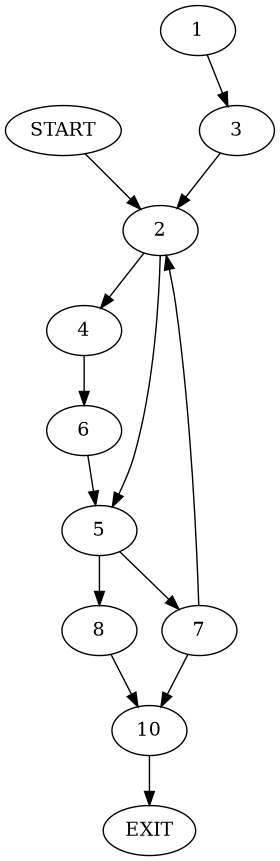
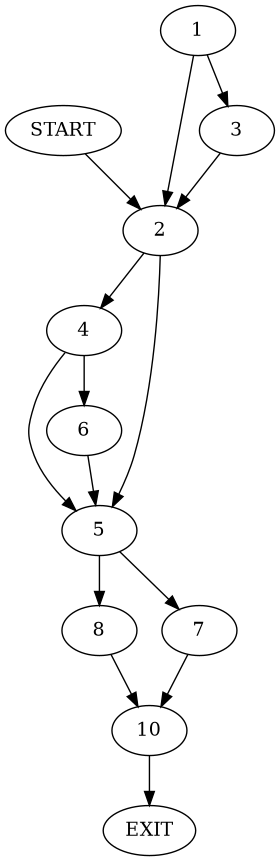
edge "4" -> "5": added
edge "7" -> "2": now "1" -> "2"
